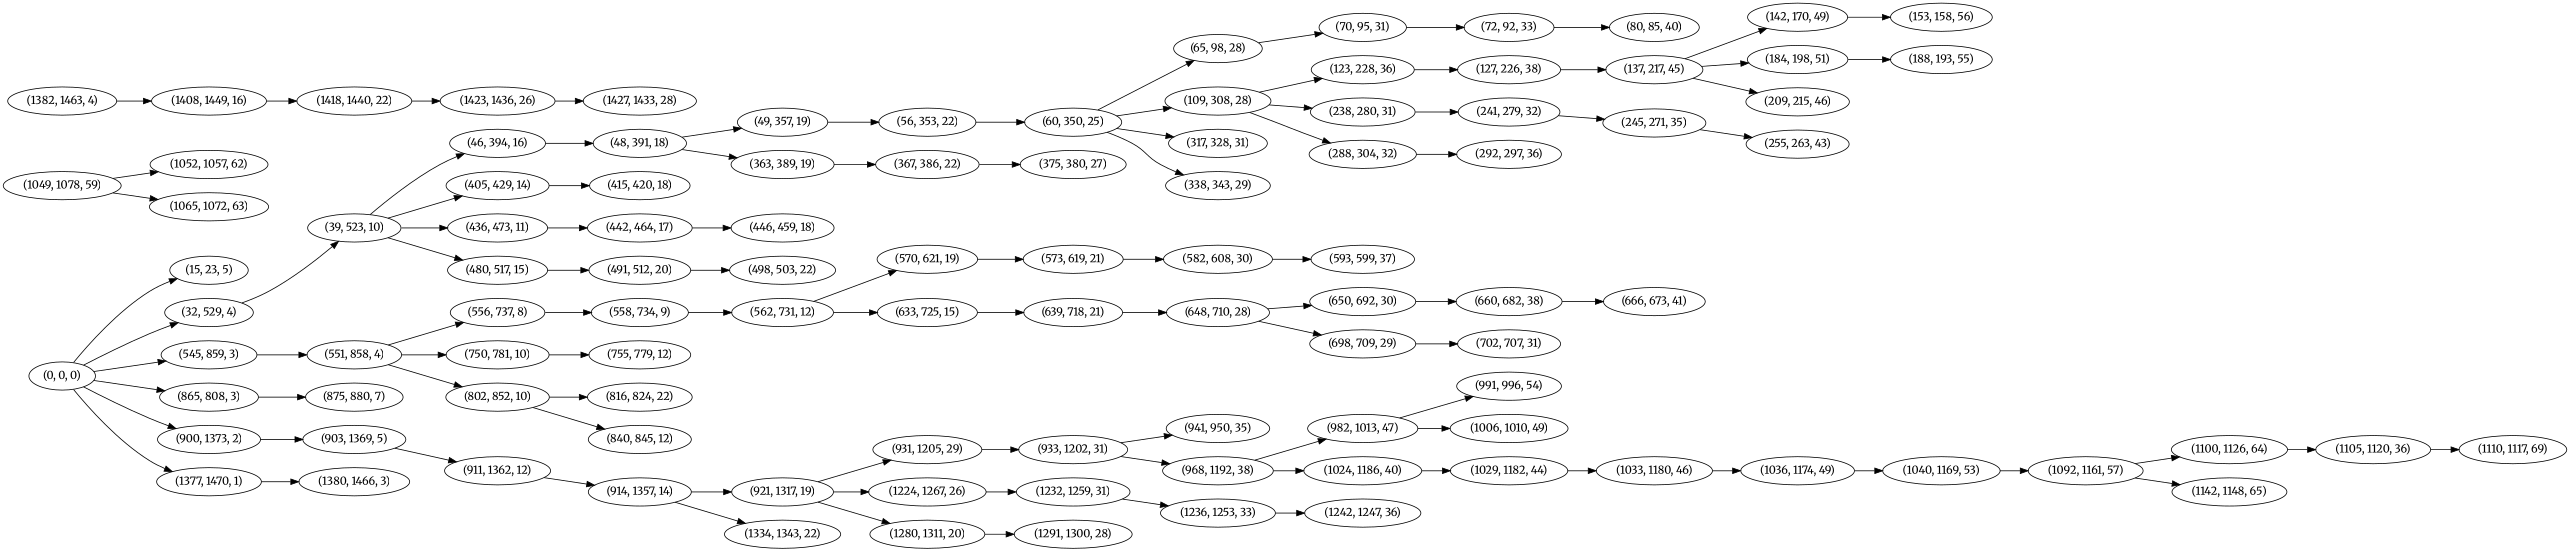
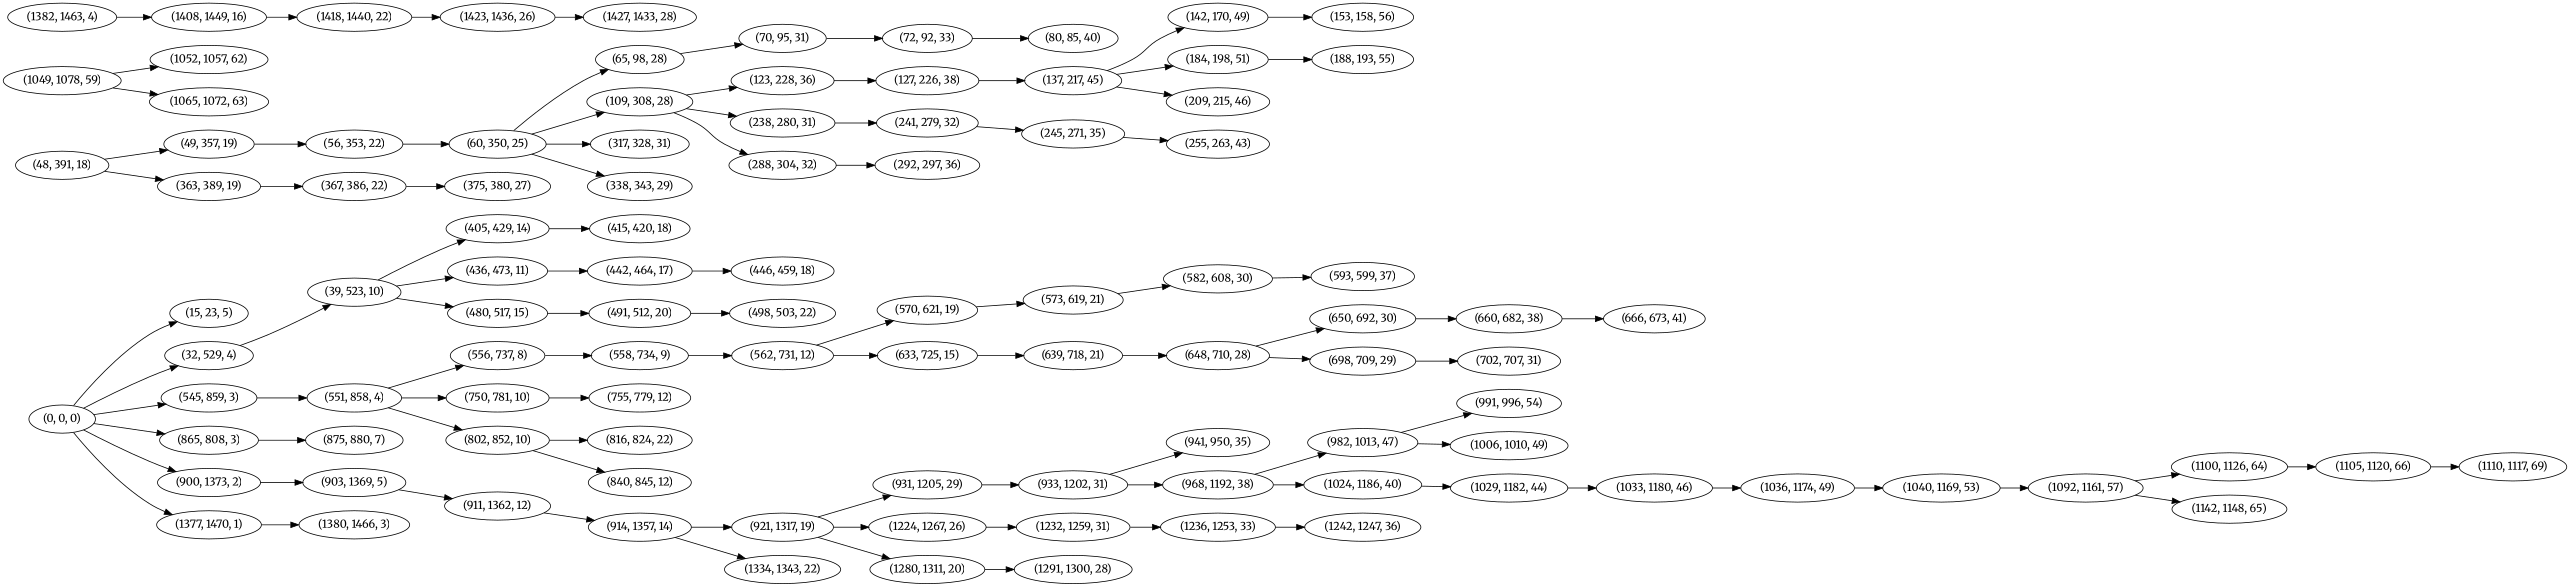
node "(46, 394, 16)": removed
node "(1105, 1120, 36)": label "(1105, 1120, 36)" -> "(1105, 1120, 66)"
